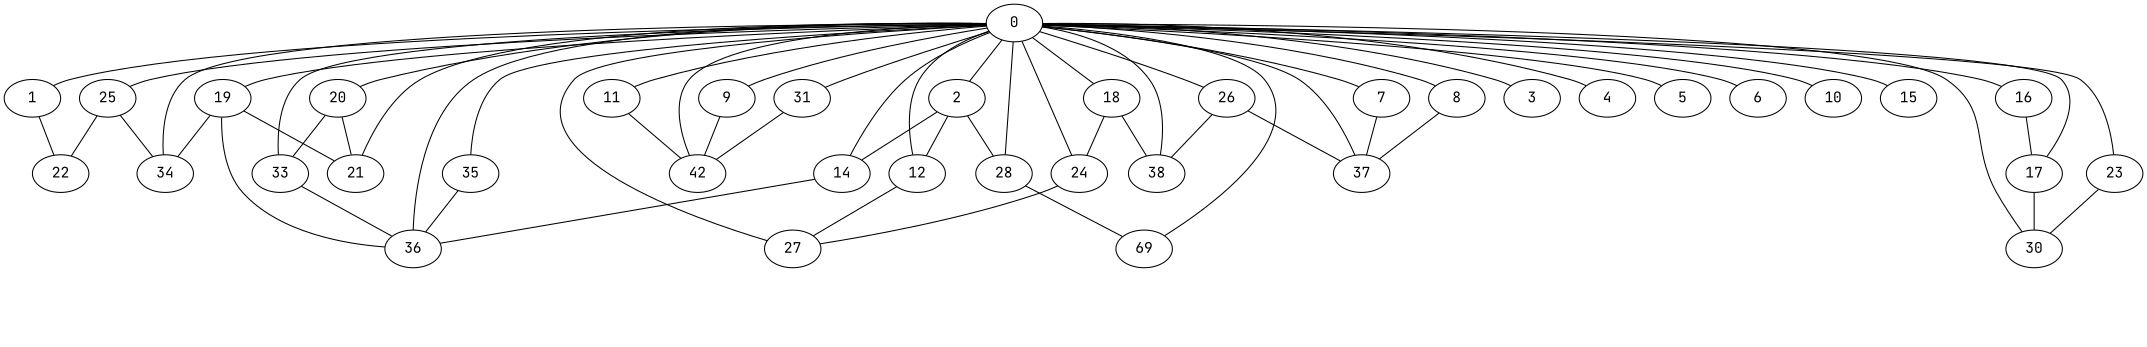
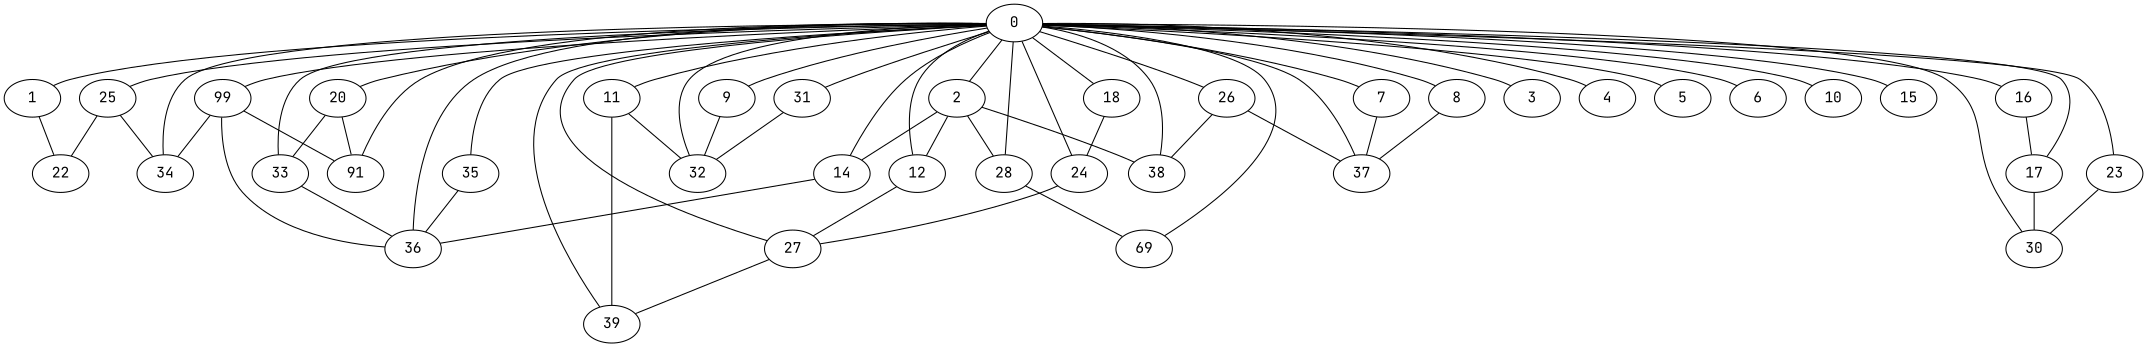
node "19": label "19" -> "99"
edge "18" -- "38": now "2" -- "38"
node "21": label "21" -> "91"
node "42": label "42" -> "32"
node "39": added
